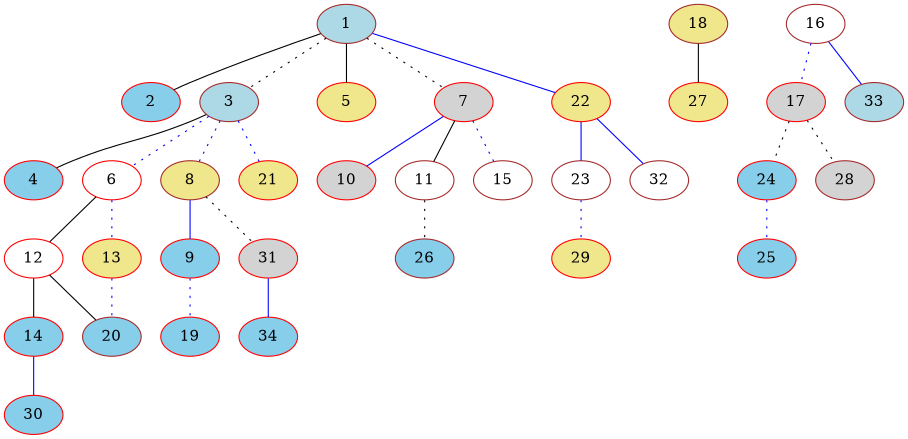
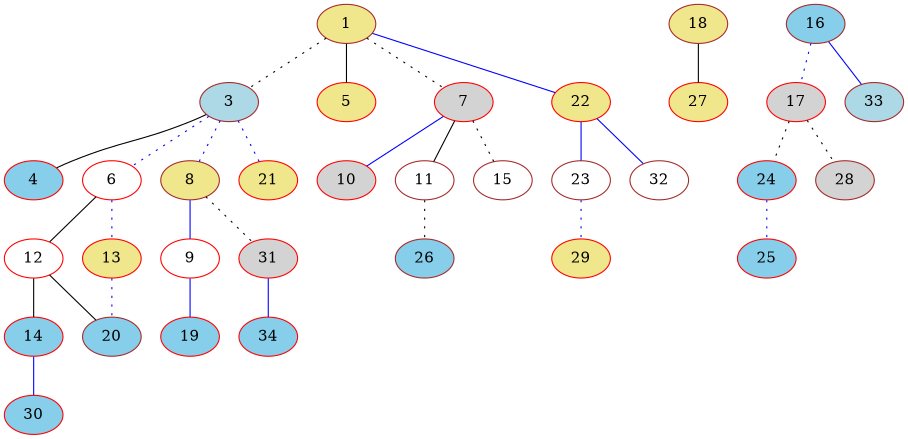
node "1": fillcolor lightblue -> khaki
node "16": fillcolor white -> skyblue
node "2": removed
edge "7" -- "15": color blue -> black
node "9": fillcolor skyblue -> white
edge "9" -- "19": style dotted -> solid
